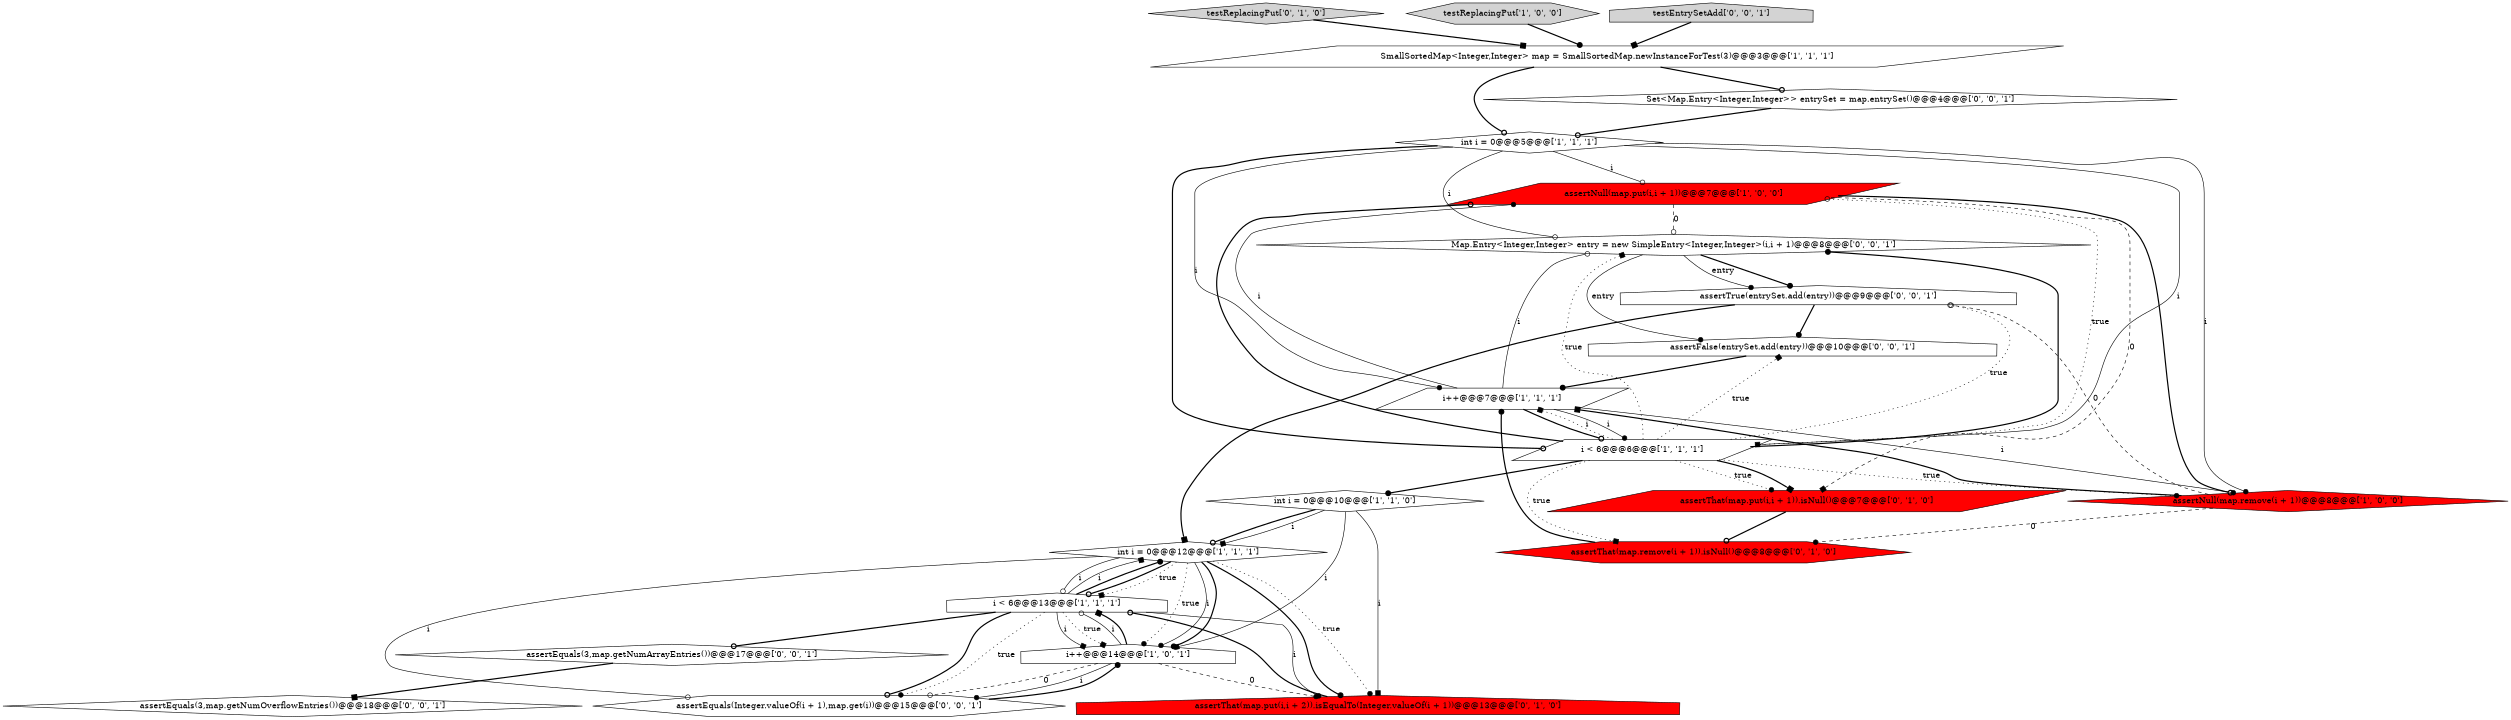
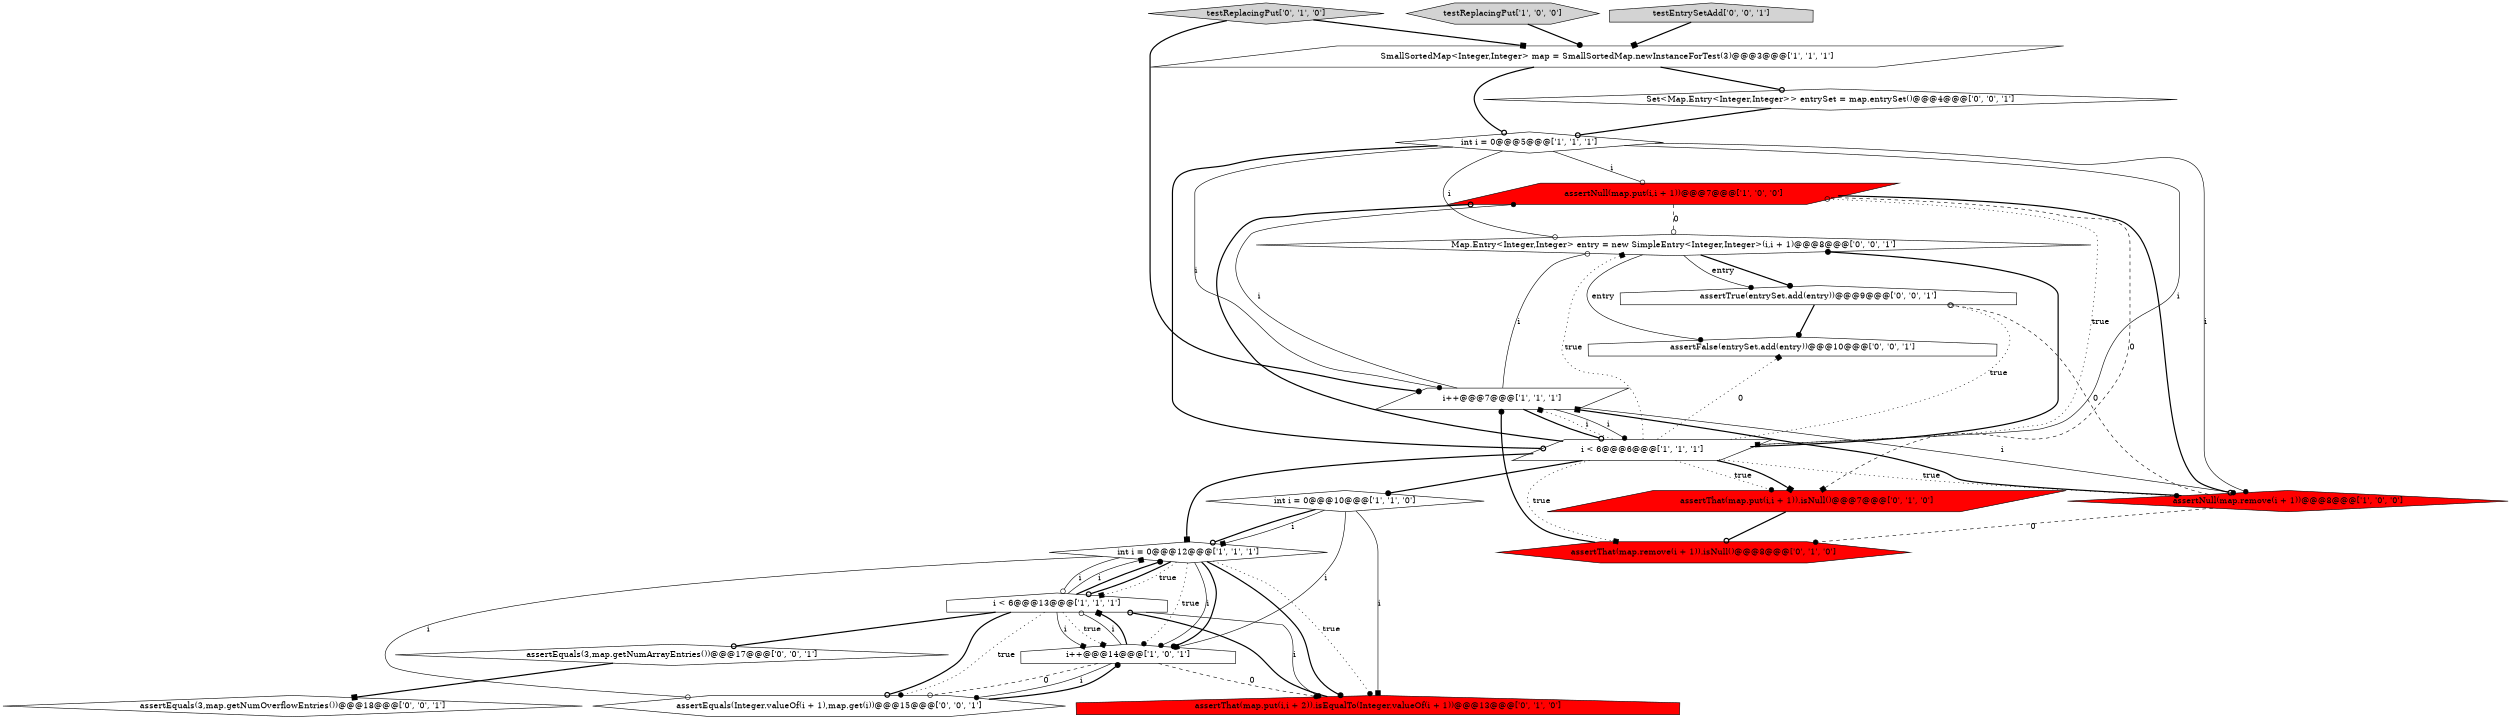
edge "assertTrue(entrySet.add(entry))@@@9@@@['0', '0', '1']" -> "int i = 0@@@12@@@['1', '1', '1']": now "i < 6@@@6@@@['1', '1', '1']" -> "int i = 0@@@12@@@['1', '1', '1']"
edge "assertFalse(entrySet.add(entry))@@@10@@@['0', '0', '1']" -> "i++@@@7@@@['1', '1', '1']": now "testReplacingPut['0', '1', '0']" -> "i++@@@7@@@['1', '1', '1']"
edge "i < 6@@@6@@@['1', '1', '1']" -> "assertFalse(entrySet.add(entry))@@@10@@@['0', '0', '1']": label "true" -> "0"
